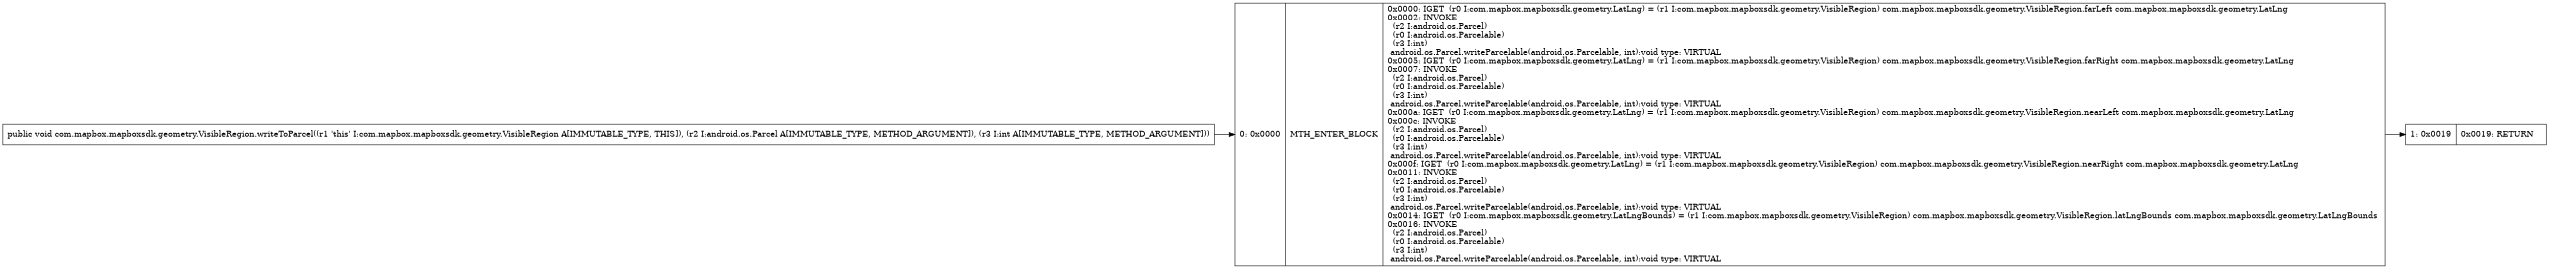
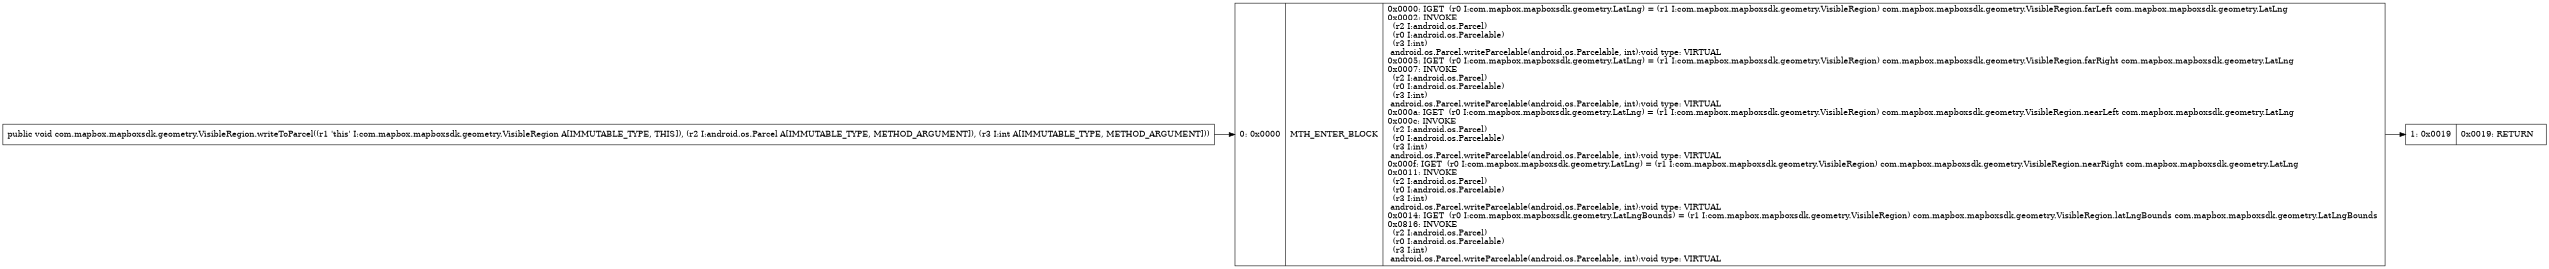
node "0: 0x0000": text "0x0016: INVOKE" -> "0x0816: INVOKE"
